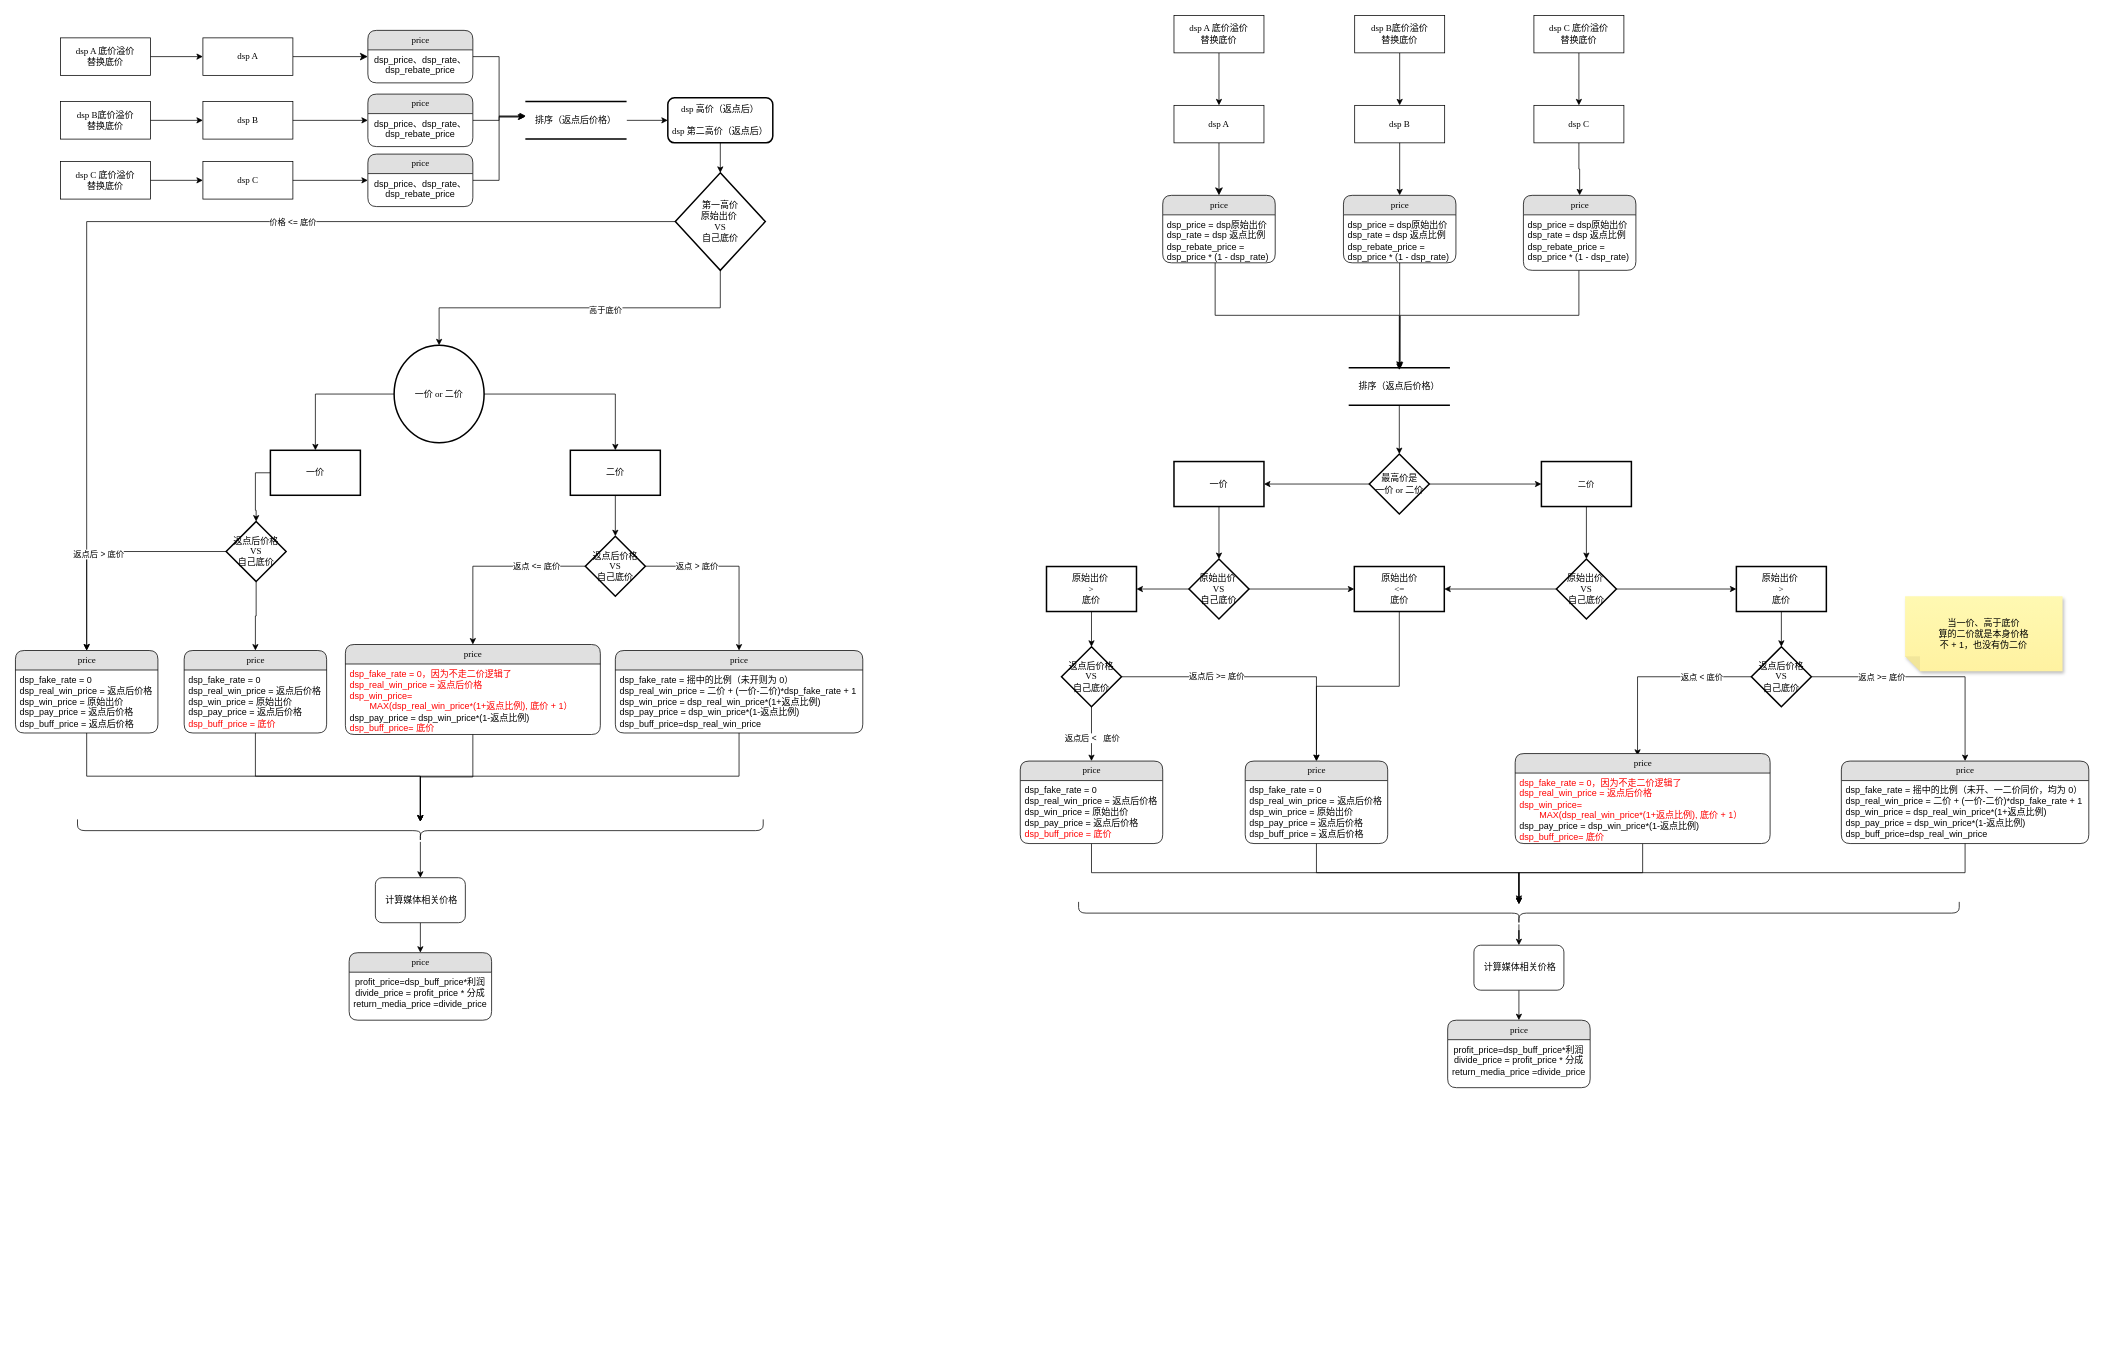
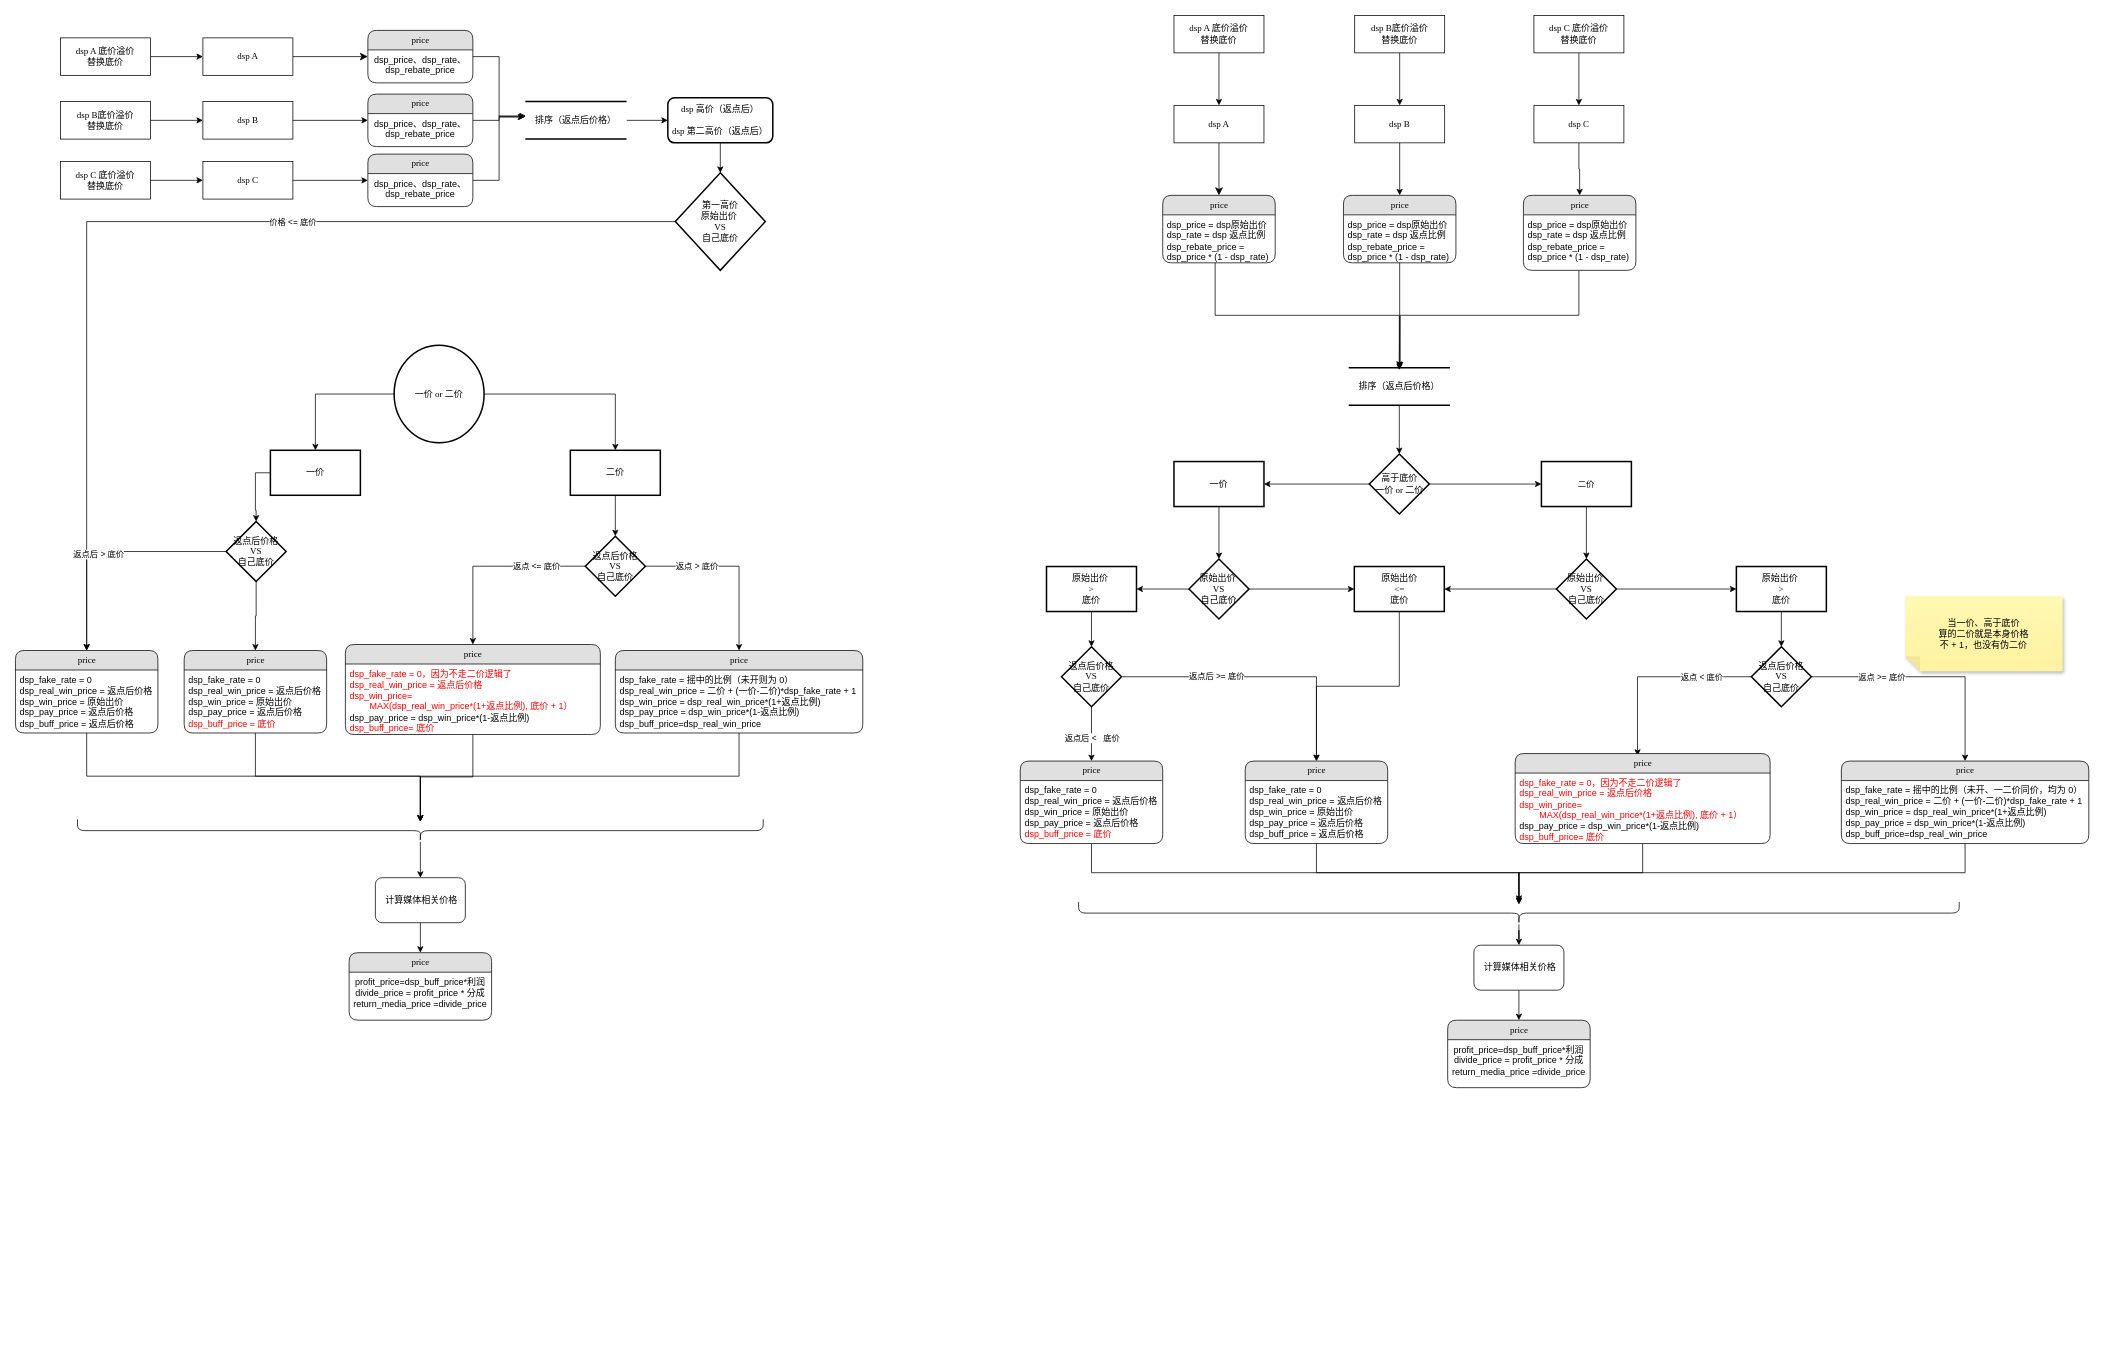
edge "第一高价 原始出价 VS 自己底价" -> "一价 or 二价": removed, label "高于底价"
node "最高价是 一价 or 二价": label "最高价是 一价 or 二价" -> "高于底价 一价 or 二价"
